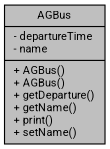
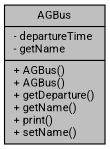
node "AGBus": text "- name" -> "- getName"
